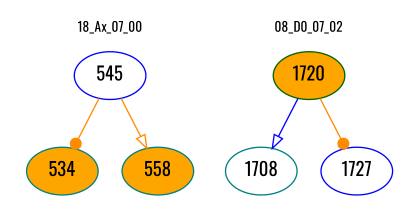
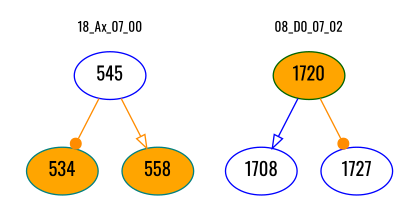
node "1708": color teal -> blue
